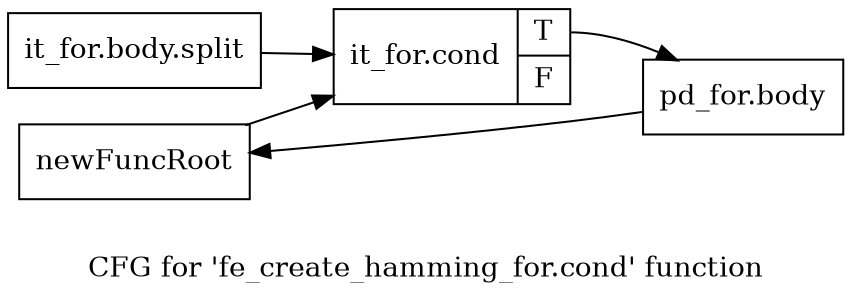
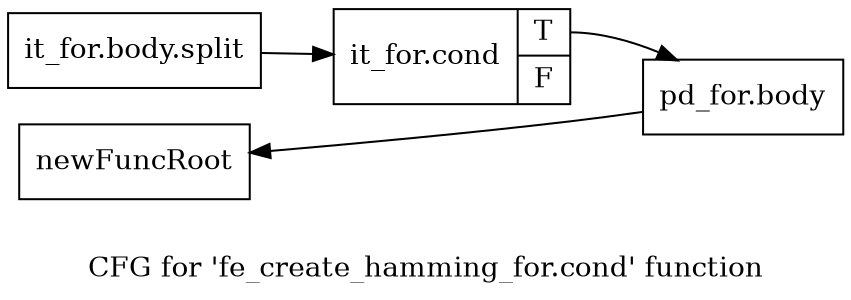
edge "newFuncRoot" -> "it_for.cond": removed
